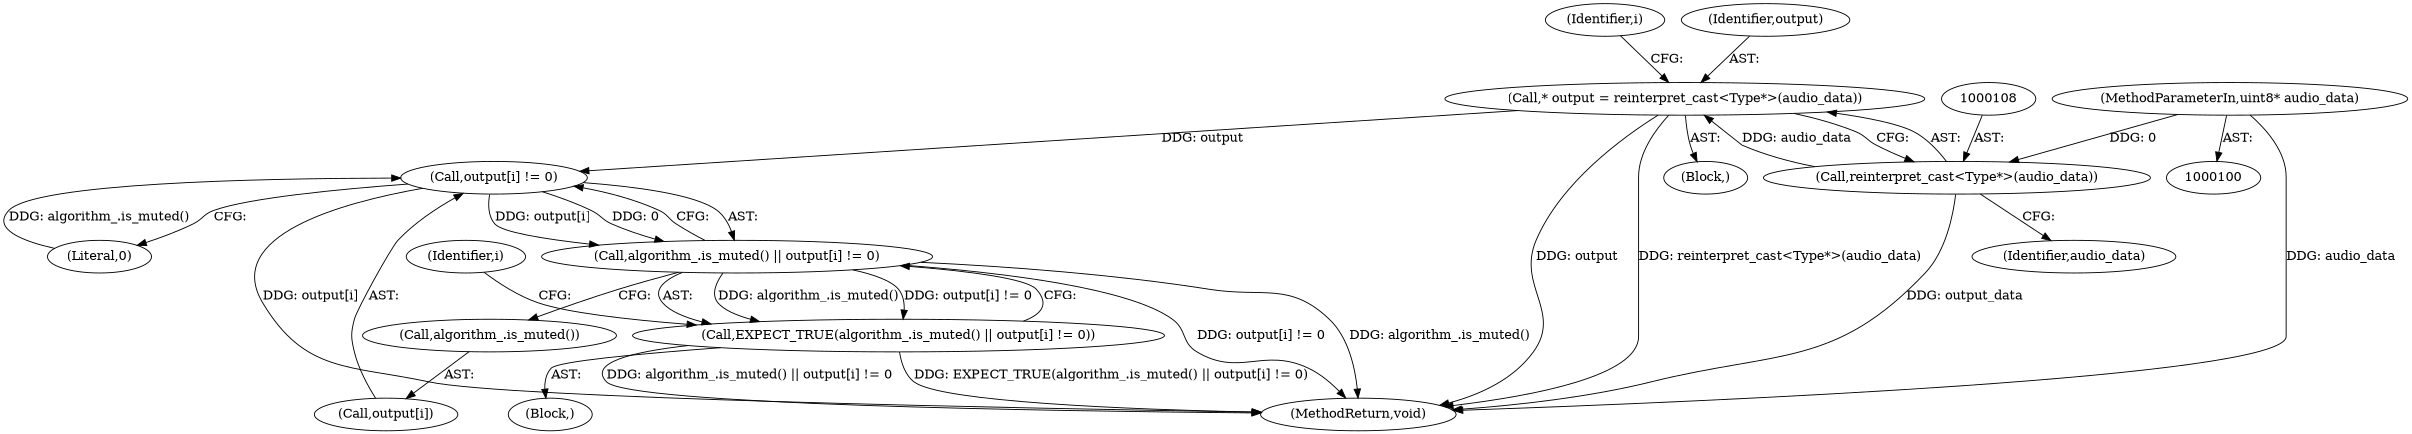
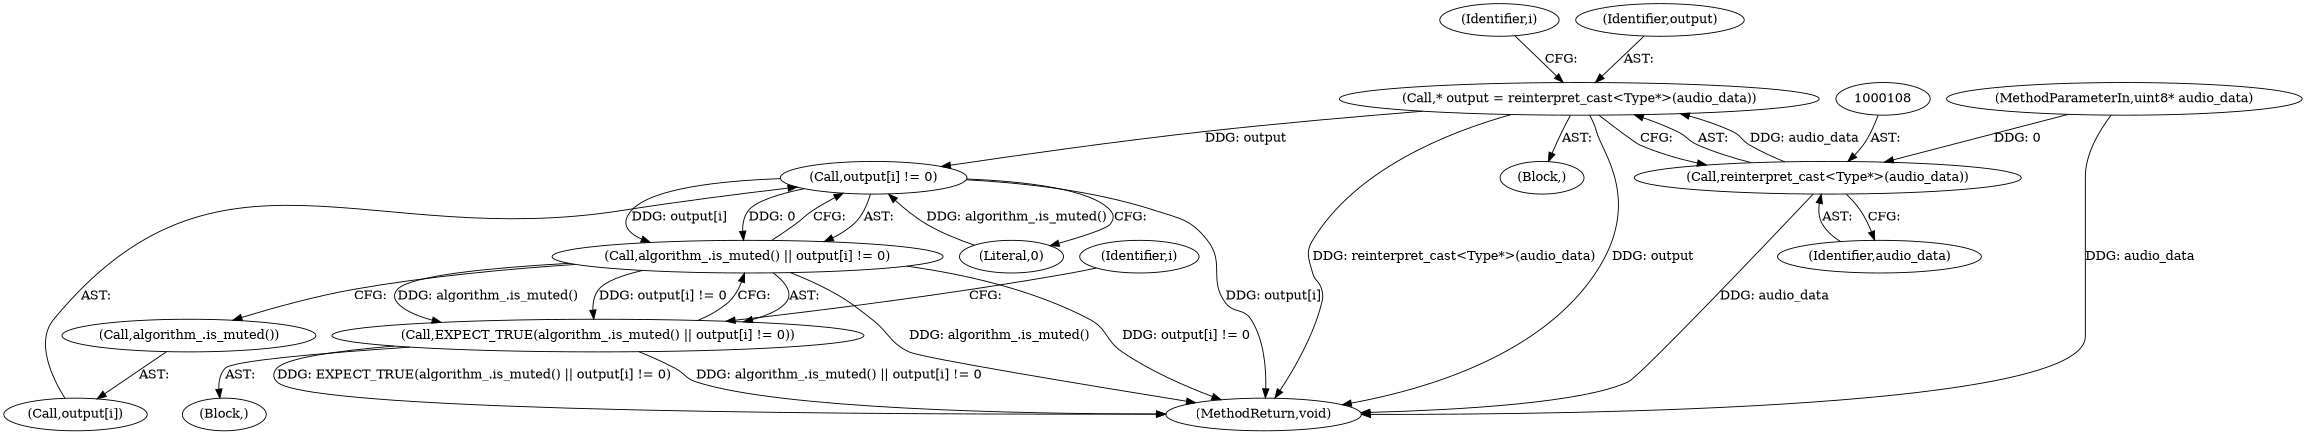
node "1000100": removed
edge "(Identifier,audio_data)" -> "(Call,reinterpret_cast<Type*>(audio_data))": added, label "AST:"
edge "(Call,reinterpret_cast<Type*>(audio_data))" -> "(MethodReturn,void)": label "DDG: output_data" -> "DDG: audio_data"
